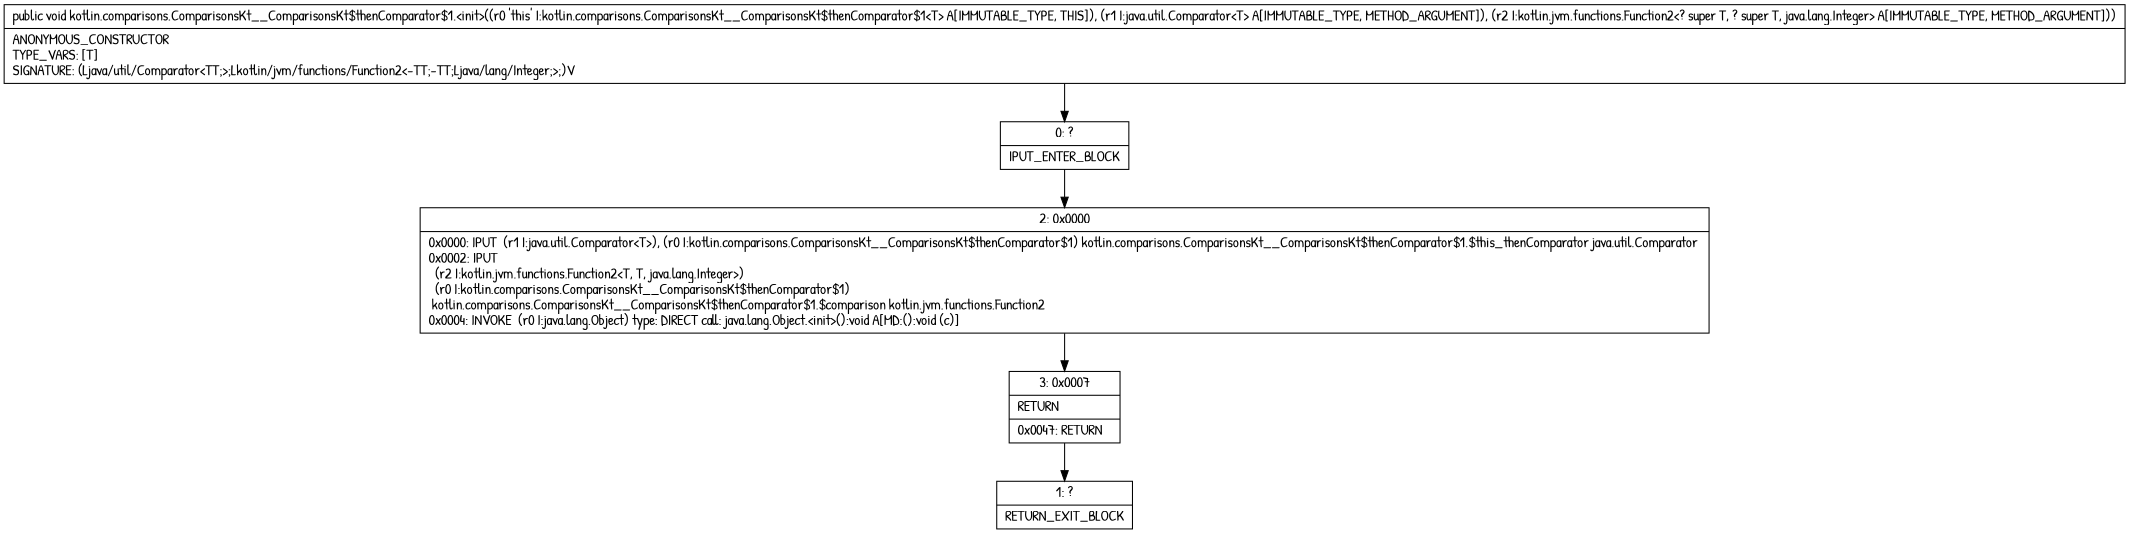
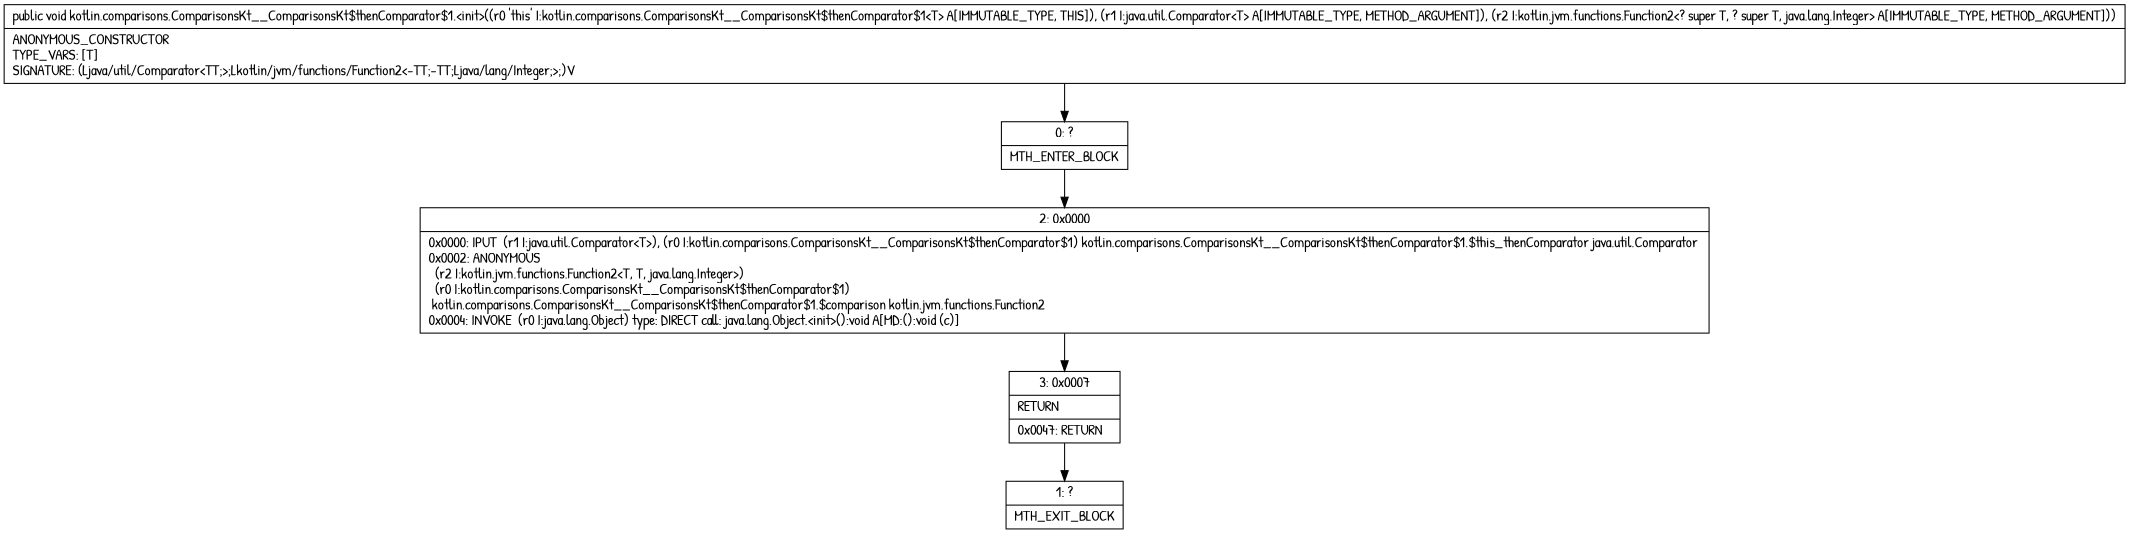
node "0: ?": text "IPUT_ENTER_BLOCK" -> "MTH_ENTER_BLOCK"
node "2: 0x0000": text "0x0002: IPUT" -> "0x0002: ANONYMOUS"
node "1: ?": text "RETURN_EXIT_BLOCK" -> "MTH_EXIT_BLOCK"
